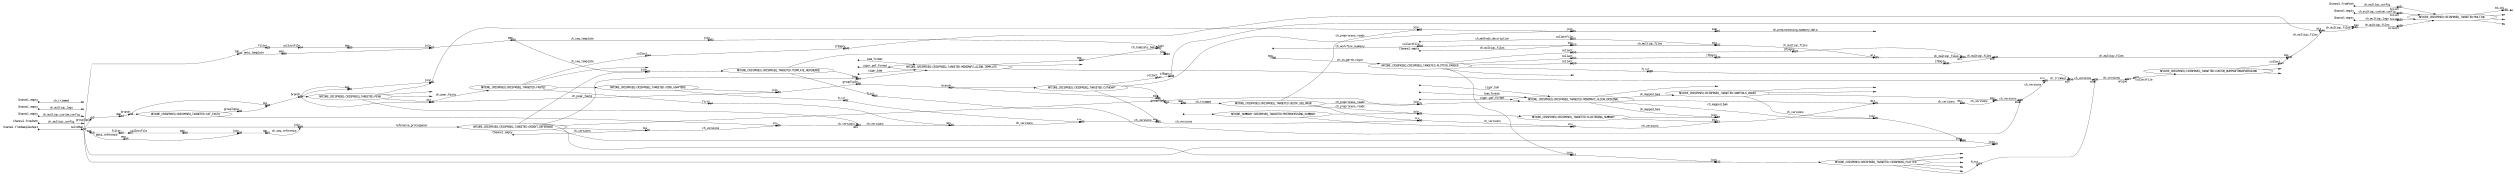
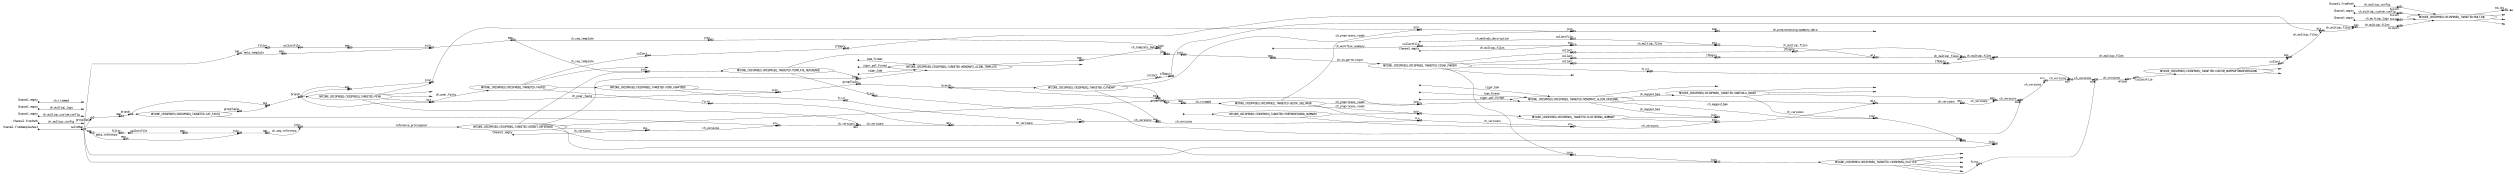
node "v105 join": added
node "NFCORE_CRISPRSEQ:CRISPRSEQ_TARGETED:PLOTTER_PARSER": label "NFCORE_CRISPRSEQ:CRISPRSEQ_TARGETED:PLOTTER_PARSER" -> "NFCORE_CRISPRSEQ:CRISPRSEQ_TARGETED:CIGAR_PARSER"
edge "NFCORE_CRISPRSEQ:CRISPRSEQ_TARGETED:MINIMAP2_ALIGN_TEMPLATE" -> "v98 mix": removed
edge "v98 mix" -> "v110 mix": label "ch_trimmed" -> "ch_versions"
node "NFCORE_SUMMARY:CRISPRSEQ_TARGETED:PREPROCESSING_SUMMARY": label "NFCORE_SUMMARY:CRISPRSEQ_TARGETED:PREPROCESSING_SUMMARY" -> "NFCORE_CRISPRSEQ:CRISPRSEQ_TARGETED:PREPROCESSING_SUMMARY"
